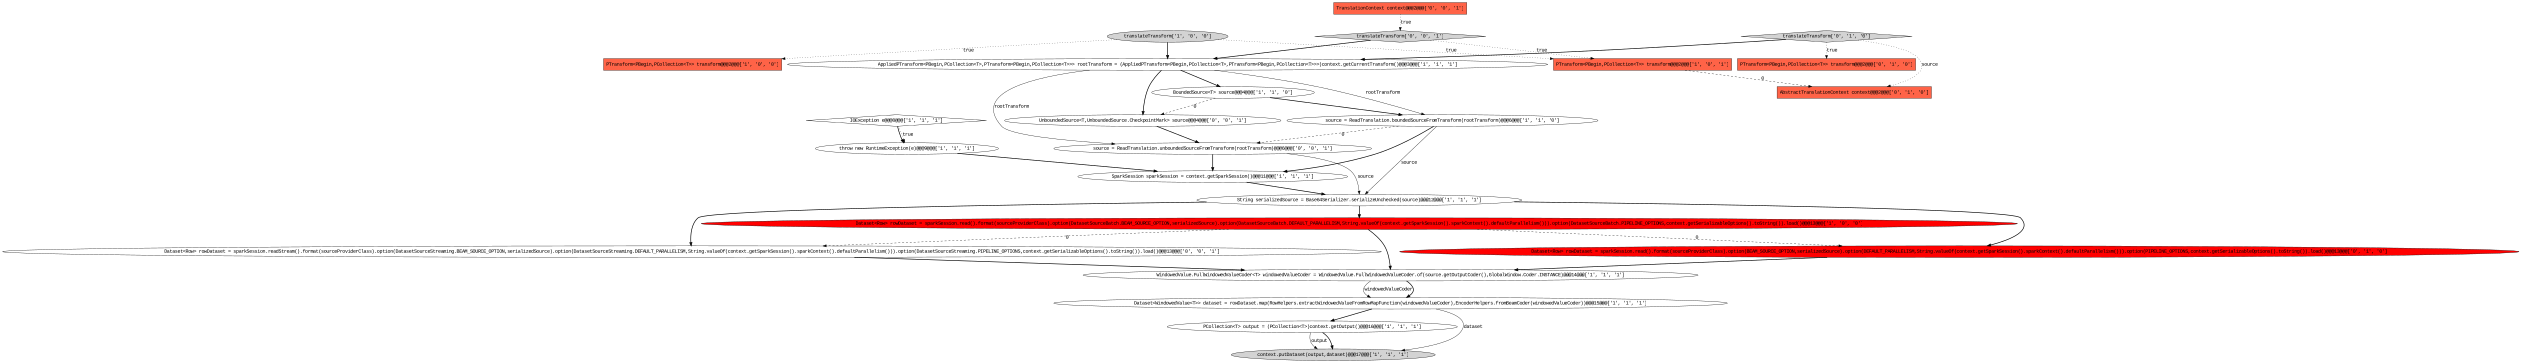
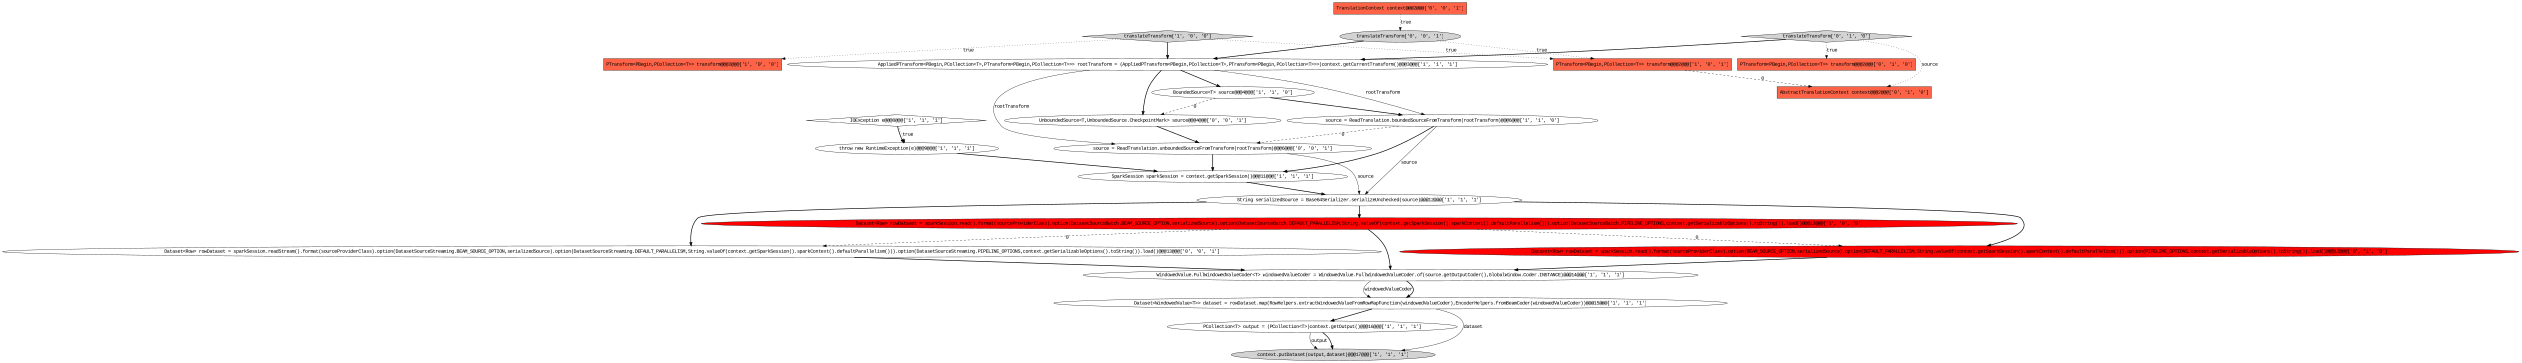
node "translateTransform['1', '0', '0']": shape ellipse -> diamond
node "translateTransform['0', '0', '1']": shape diamond -> ellipse
